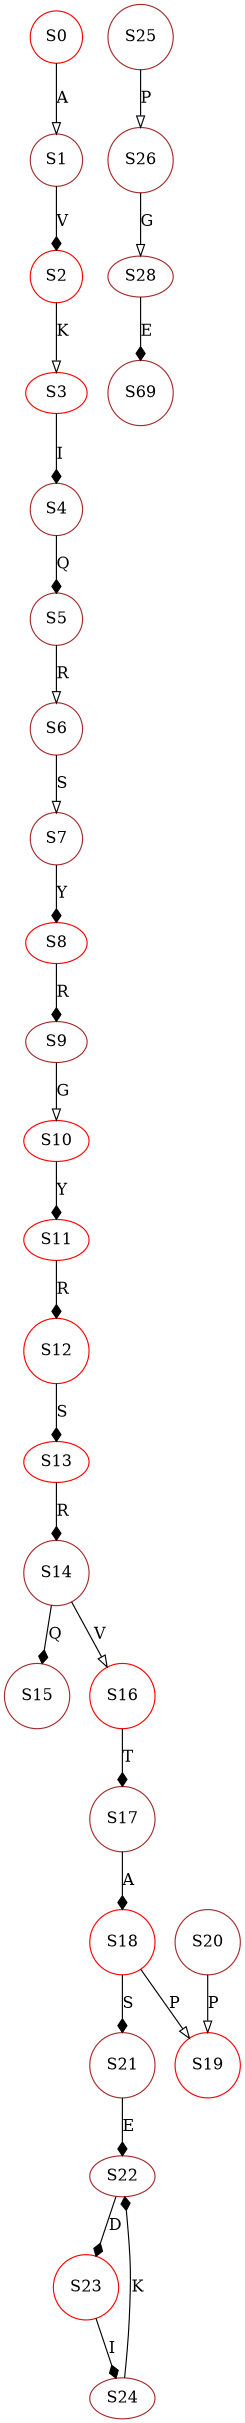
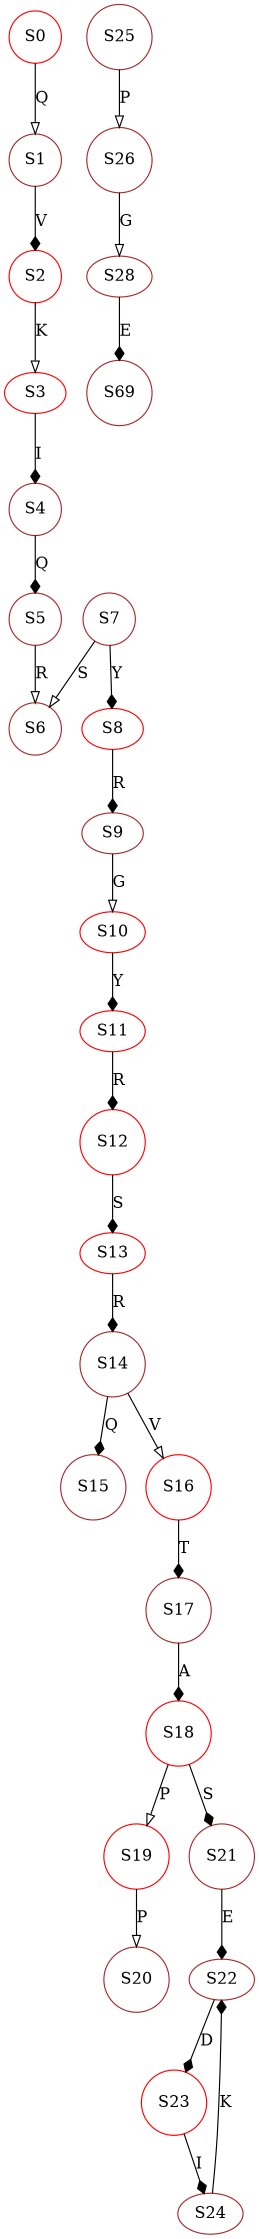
edge "S0" -> "S1": label "A" -> "Q"
edge "S6" -> "S7": reversed
edge "S20" -> "S19": reversed
